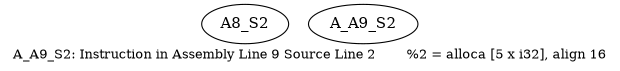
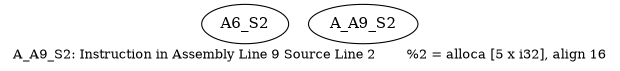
node "A8_S2": label "A8_S2" -> "A6_S2"
